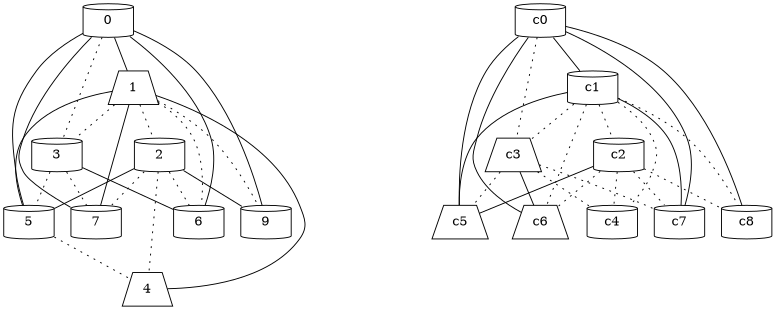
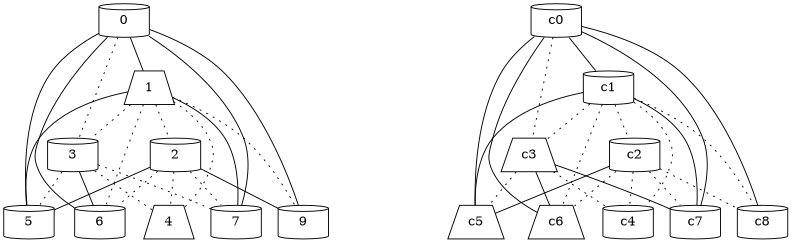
edge "c3" -- "c7": style dotted -> solid
edge "1" -- "4": style solid -> dotted
edge "5" -- "4": now "3" -- "4"
